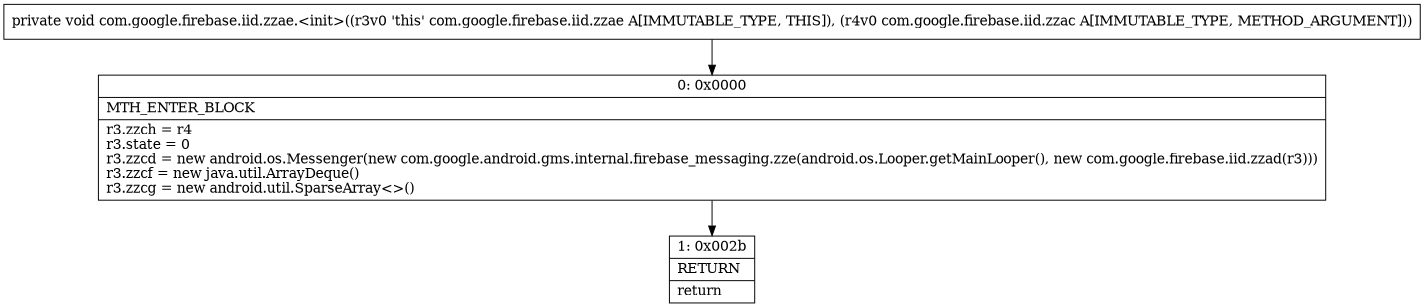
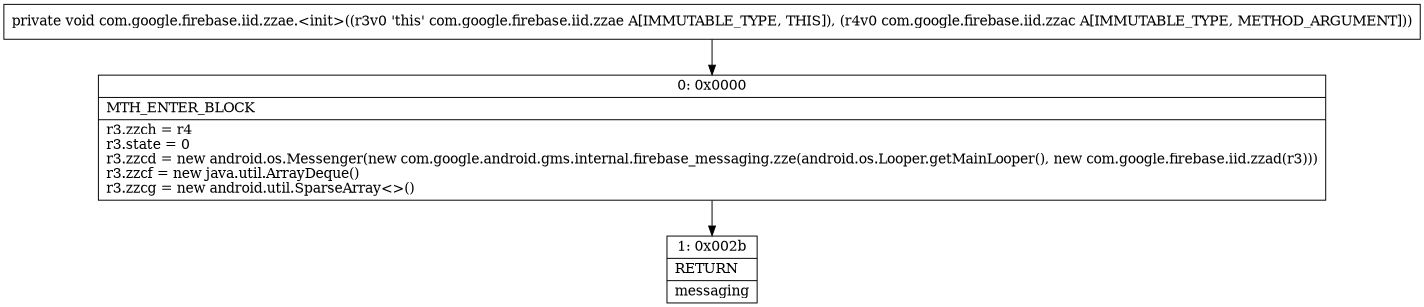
node "1: 0x002b": text "return" -> "messaging"
